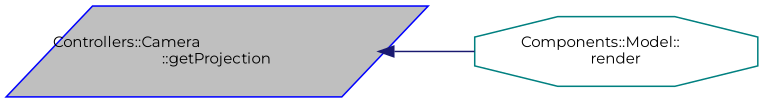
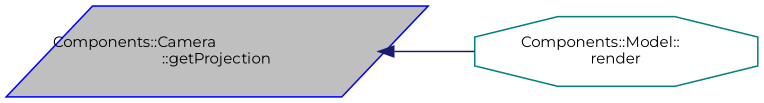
node "Controllers::Camera ::getProjection": label "Controllers::Camera ::getProjection" -> "Components::Camera ::getProjection"
